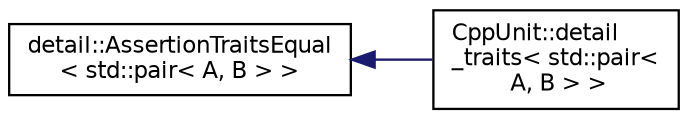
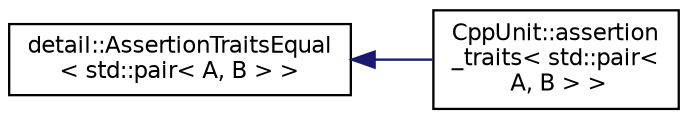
node "CppUnit::detail _traits< std::pair< A, B > >": label "CppUnit::detail _traits< std::pair< A, B > >" -> "CppUnit::assertion _traits< std::pair< A, B > >"
